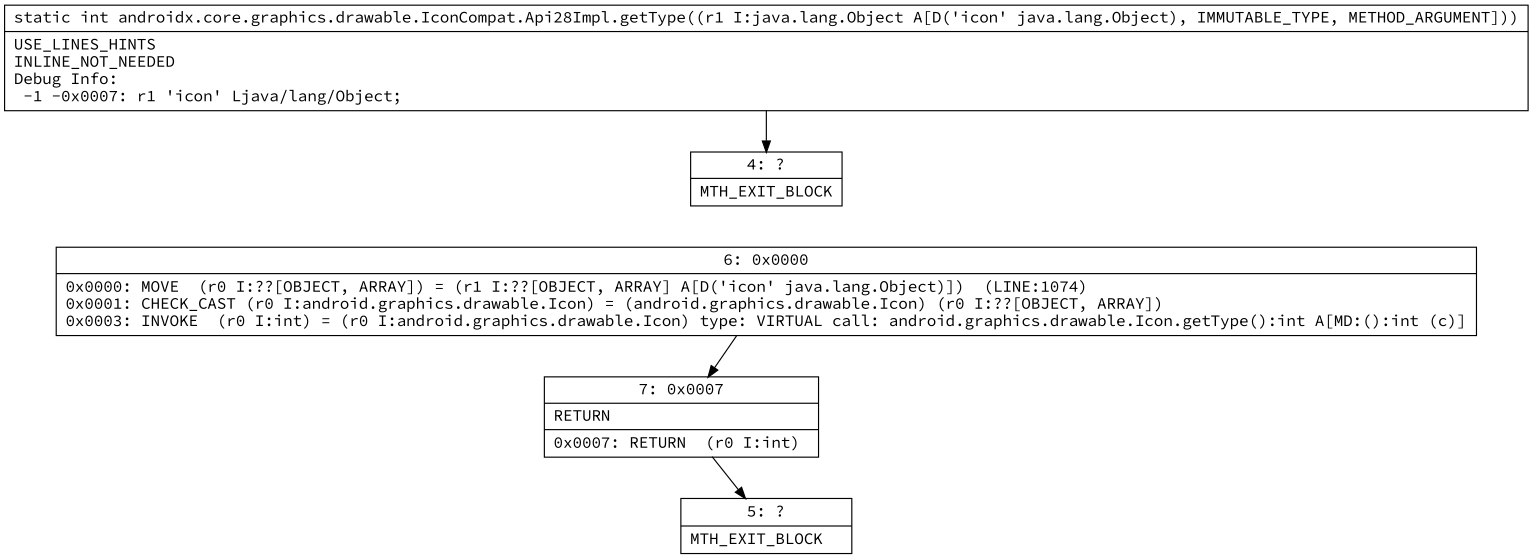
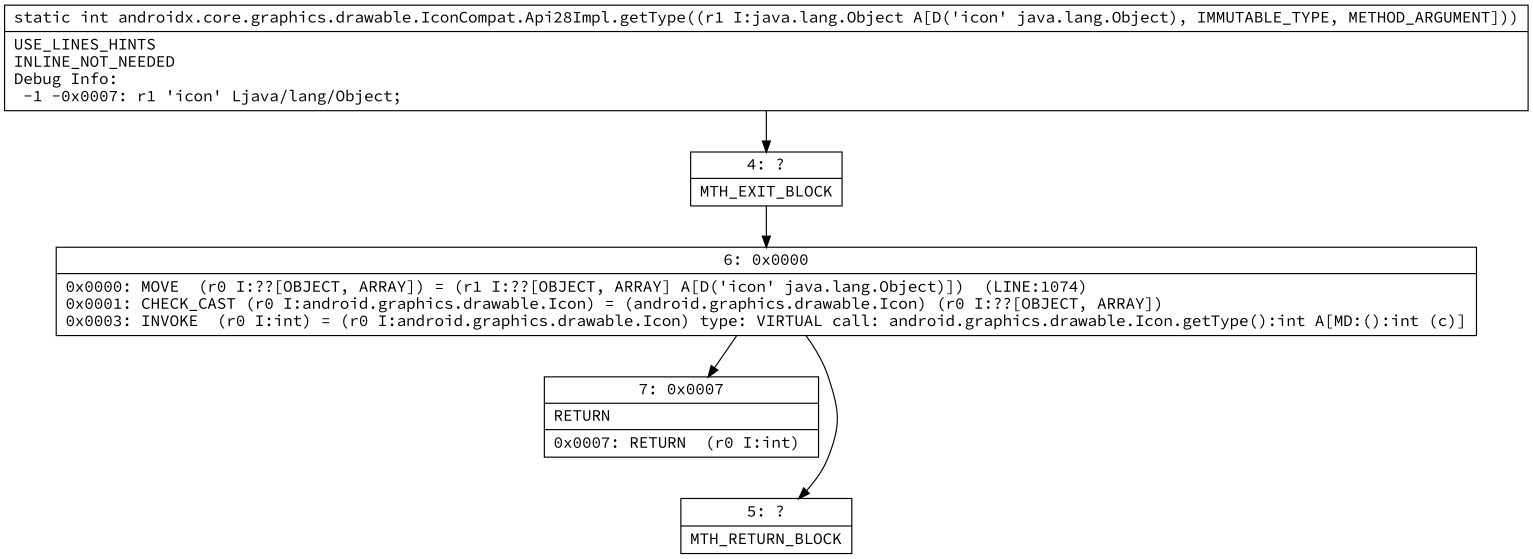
edge "4: ?" -> "6: 0x0000": added
edge "7: 0x0007" -> "5: ?": now "6: 0x0000" -> "5: ?"
node "5: ?": text "MTH_EXIT_BLOCK" -> "MTH_RETURN_BLOCK"
